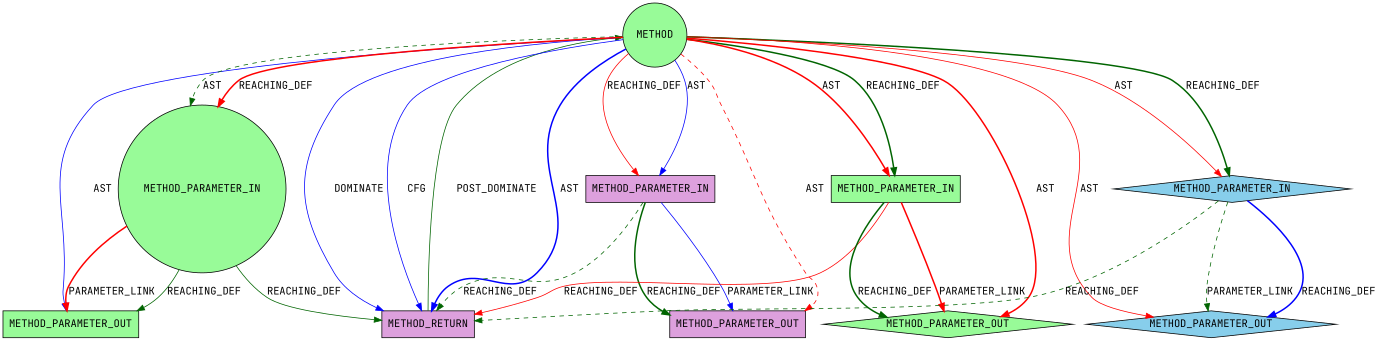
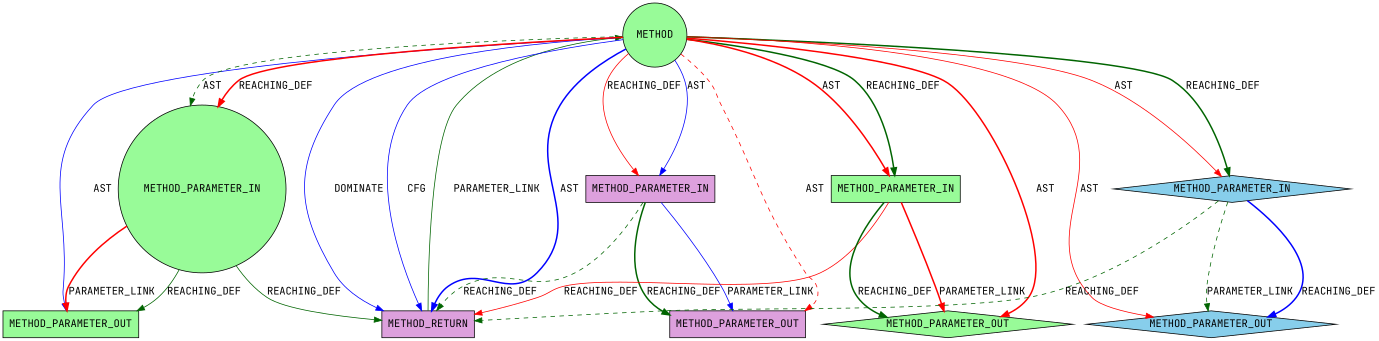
edge "METHOD_RETURN" -> "METHOD": label "POST_DOMINATE" -> "PARAMETER_LINK"
